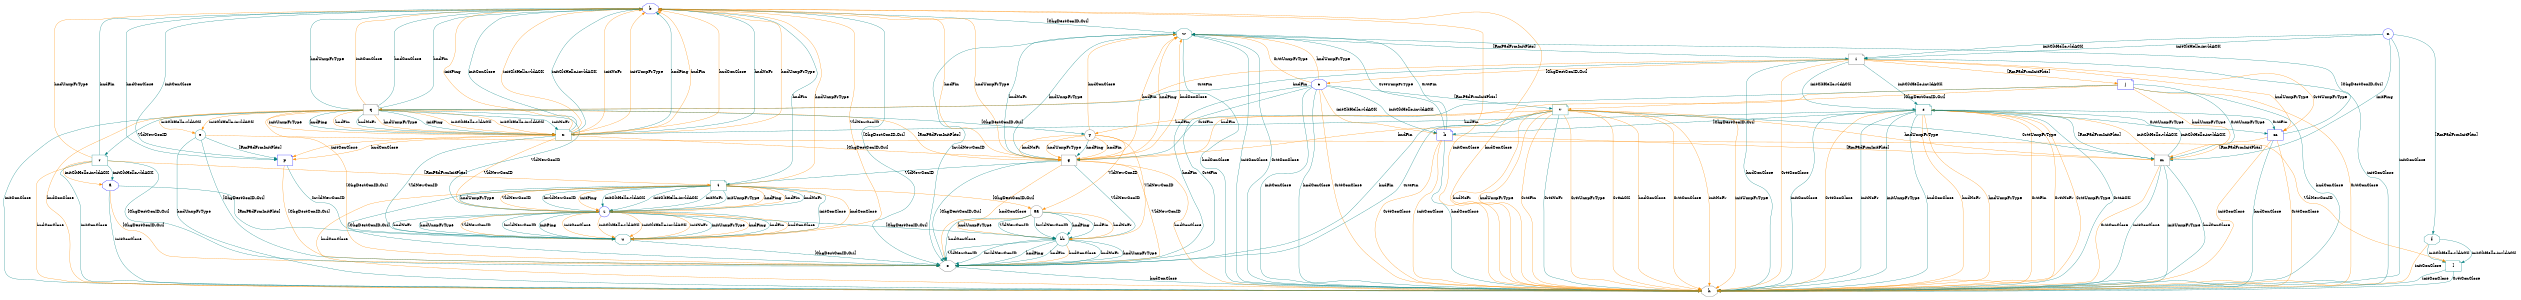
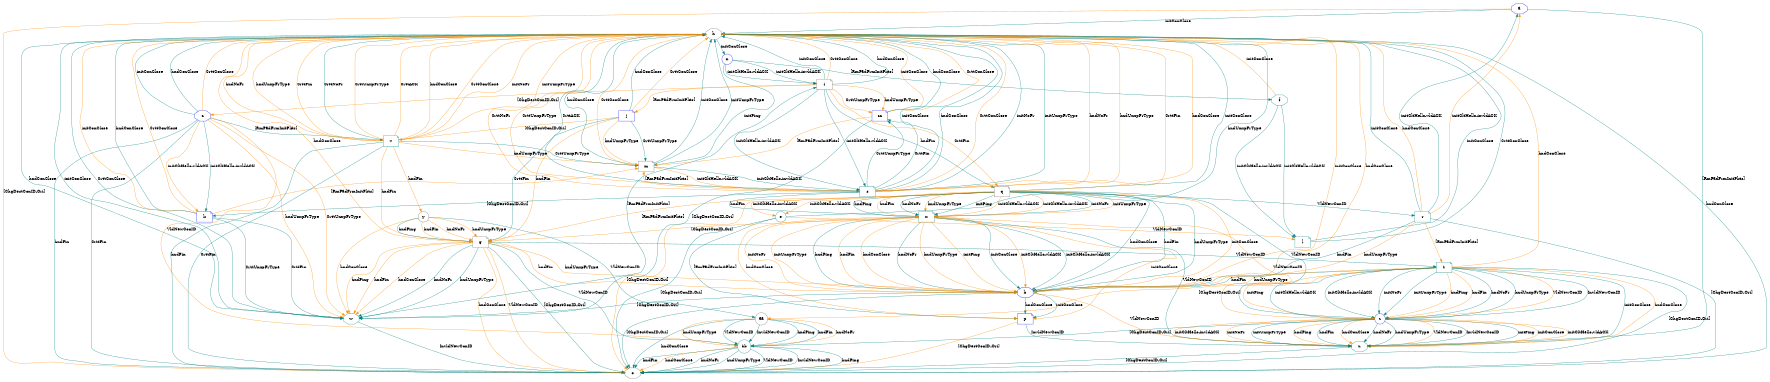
edge "q" -> "y": removed, label "[ChgDestConID-Ori]"
edge "s" -> "m": color teal -> darkorange
edge "y" -> "aa": color darkorange -> teal
edge "y" -> "bb": now "c" -> "bb"
edge "n" -> "h": reversed
